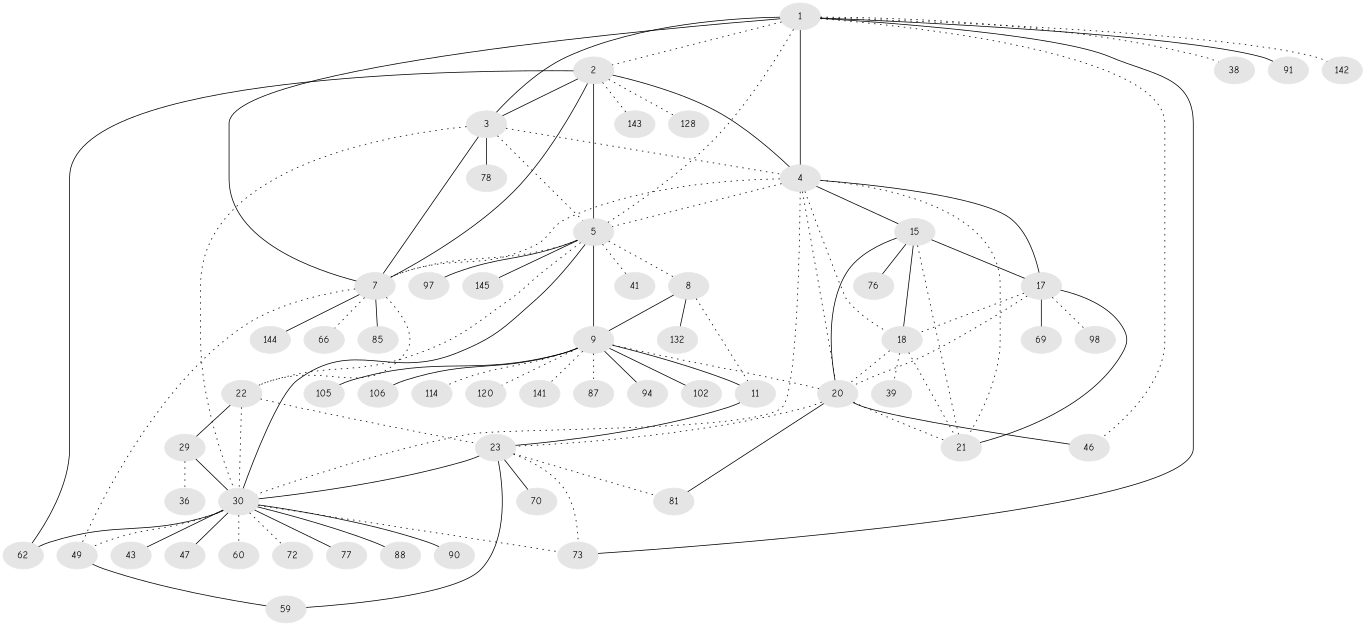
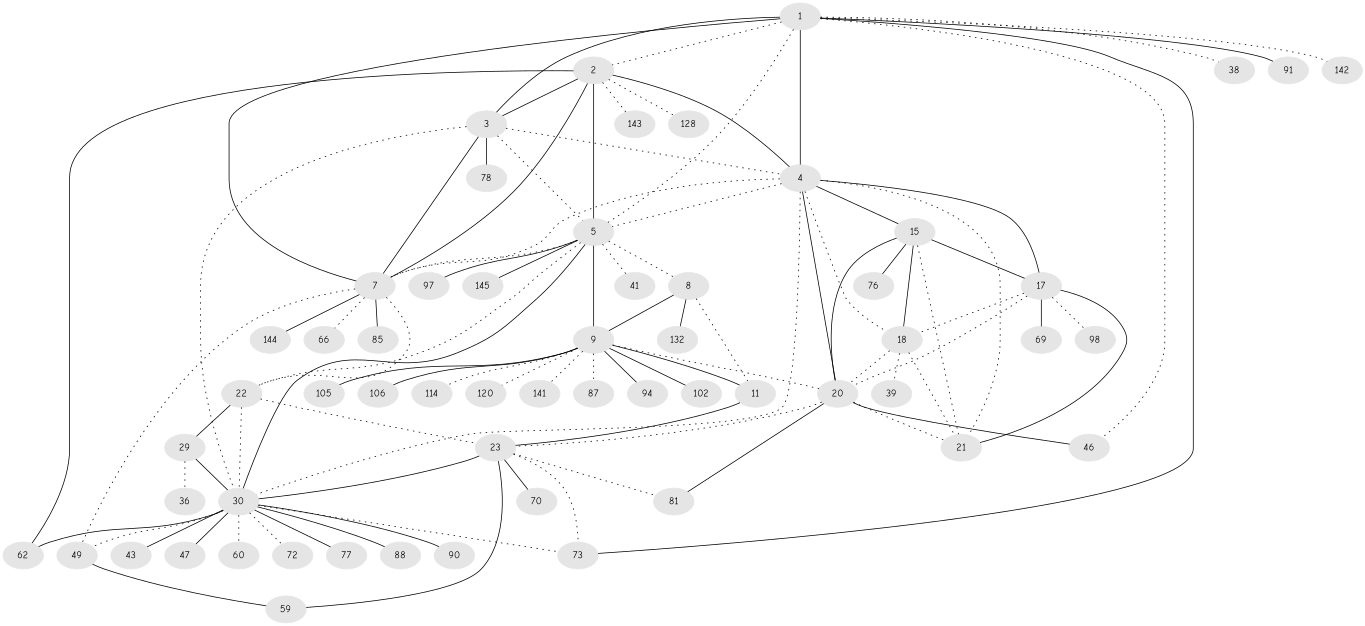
edge "4" -- "20": style dotted -> solid
